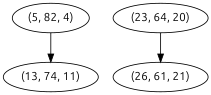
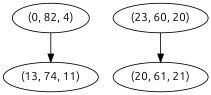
node "(5, 82, 4)": label "(5, 82, 4)" -> "(0, 82, 4)"
node "(23, 64, 20)": label "(23, 64, 20)" -> "(23, 60, 20)"
node "(26, 61, 21)": label "(26, 61, 21)" -> "(20, 61, 21)"
